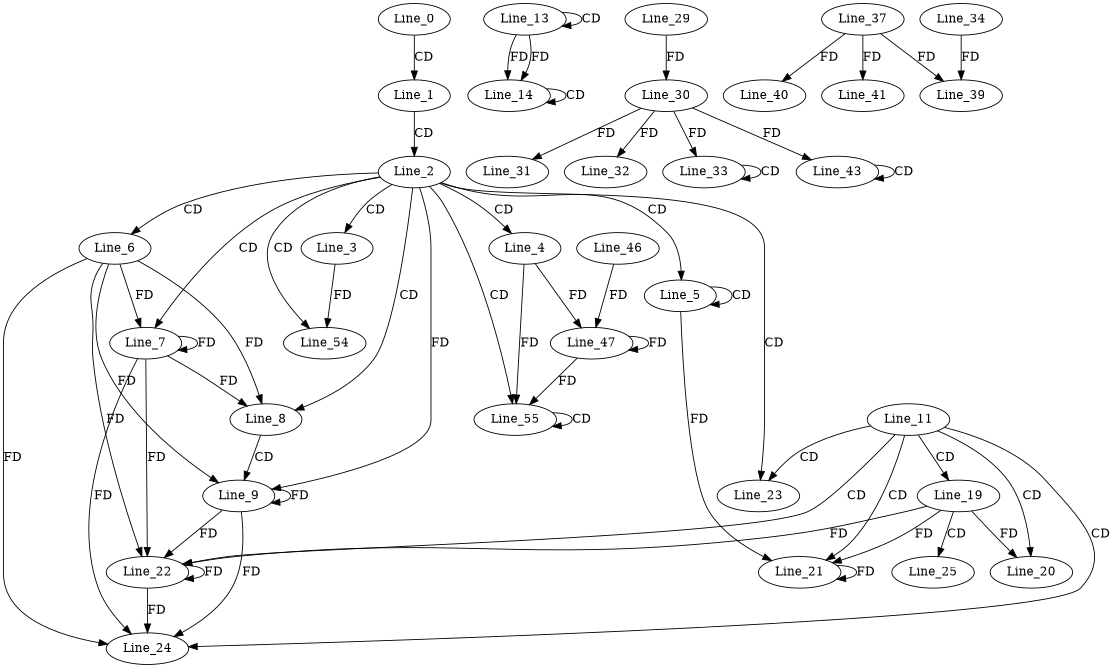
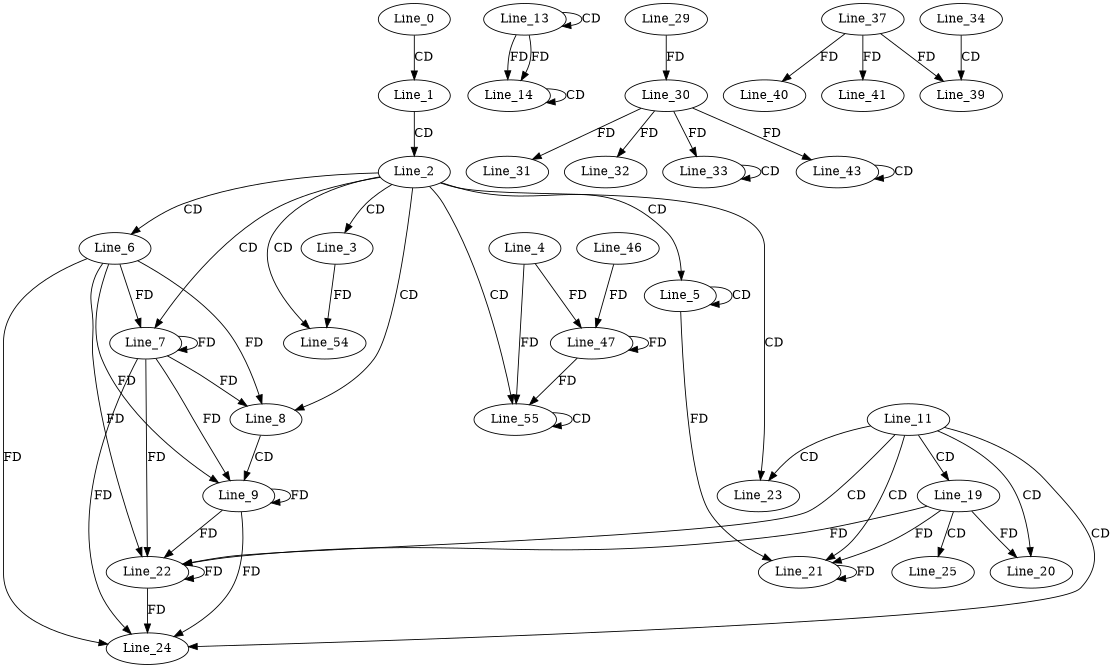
edge "Line_34" -> "Line_39": label "FD" -> "CD"
edge "Line_2" -> "Line_4": removed, label "CD"
edge "Line_2" -> "Line_9": now "Line_7" -> "Line_9"
